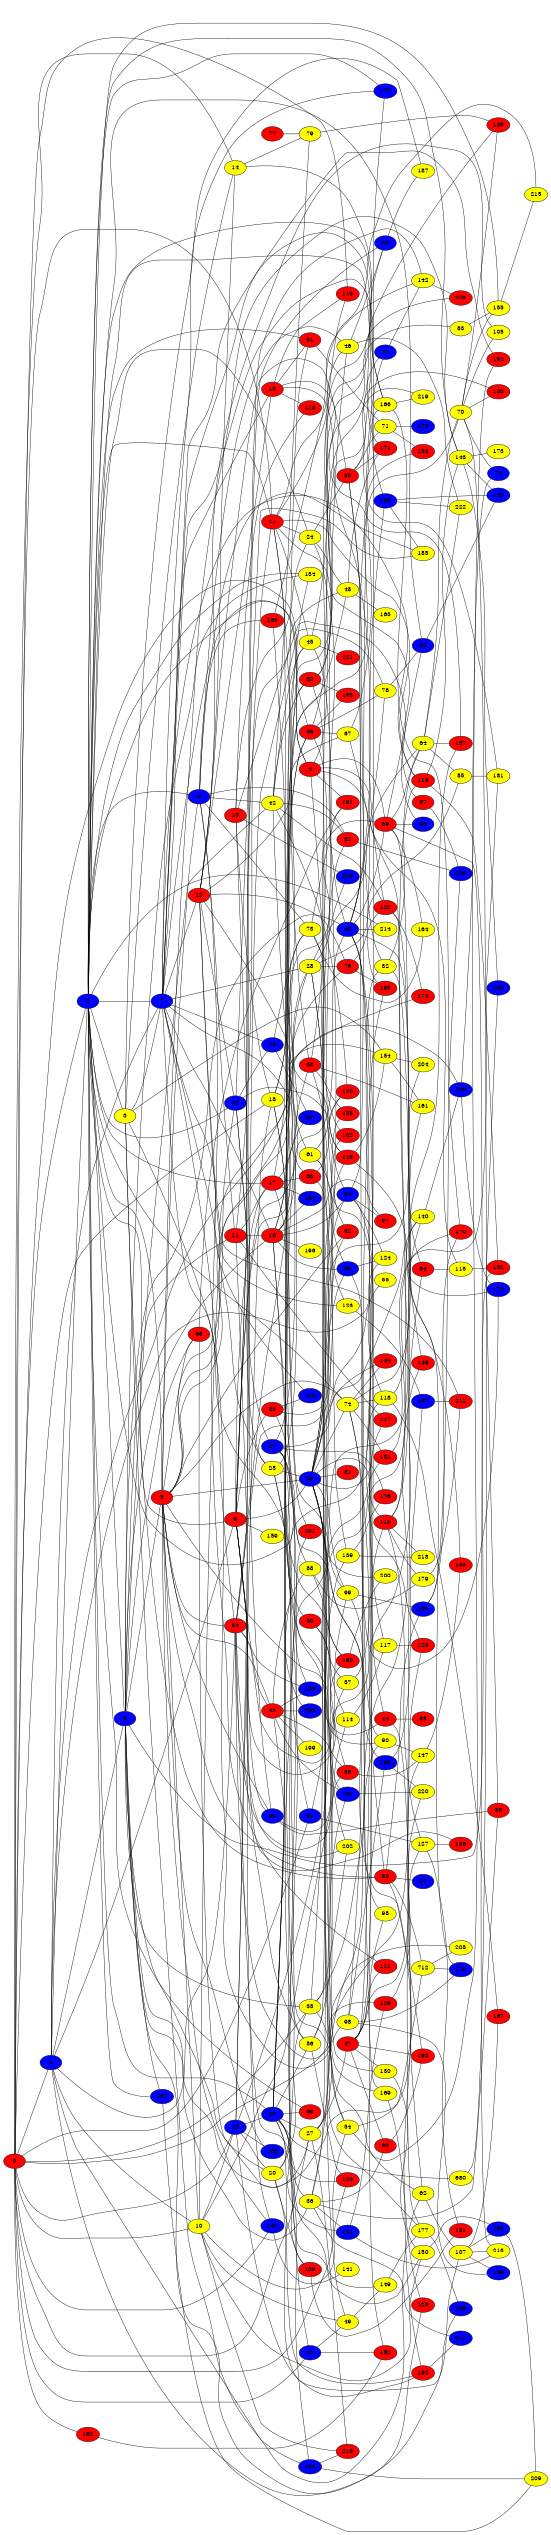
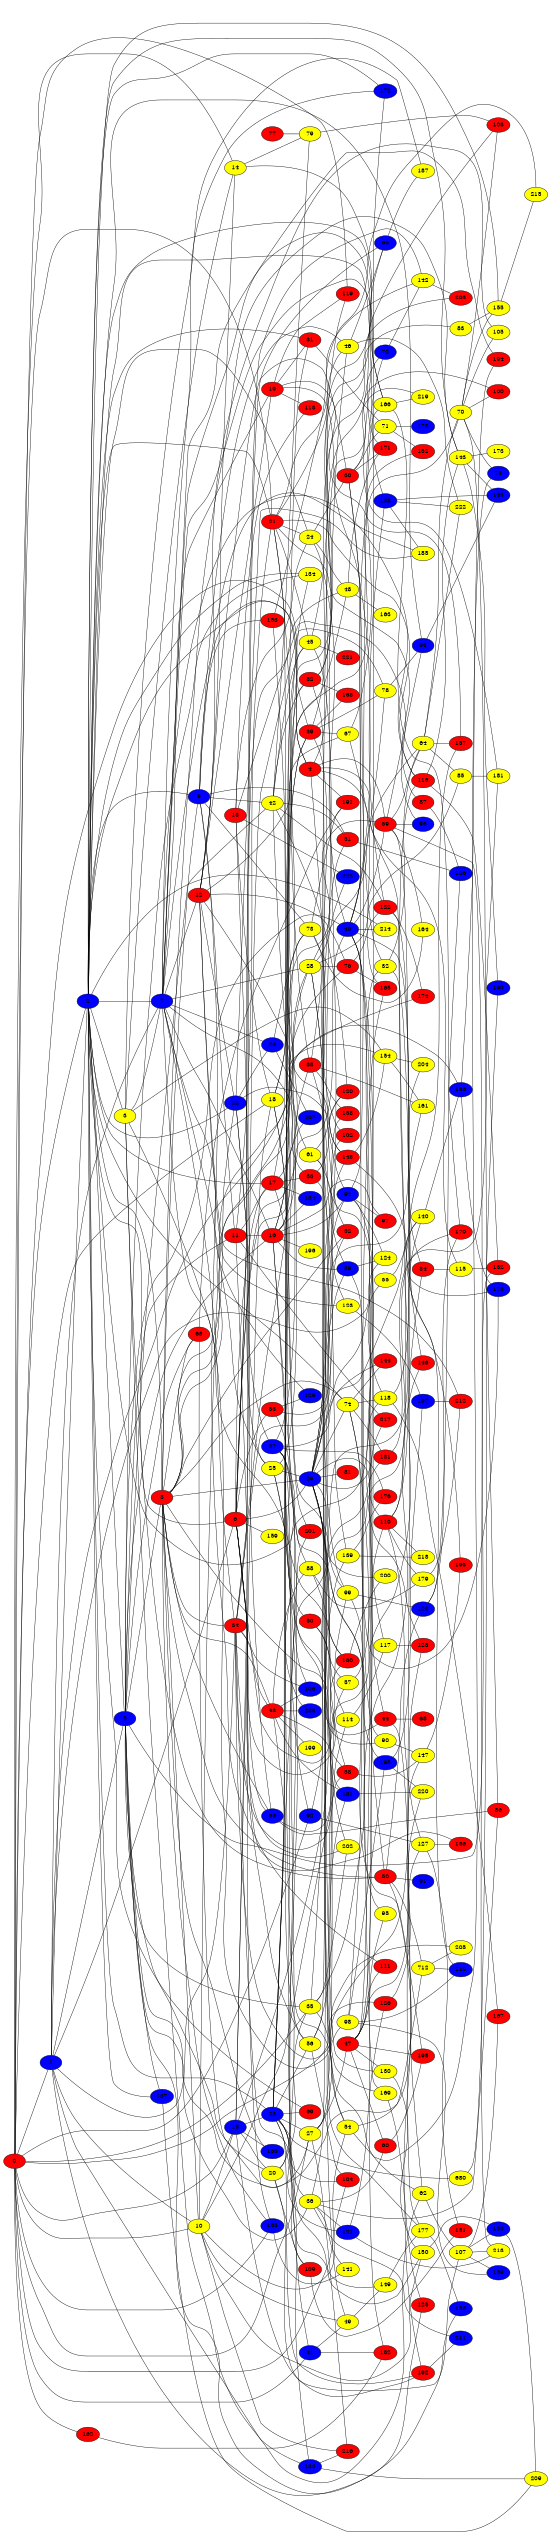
edge "161" -- "74": now "161" -- "55"
edge "90" -- "36": now "141" -- "36"
